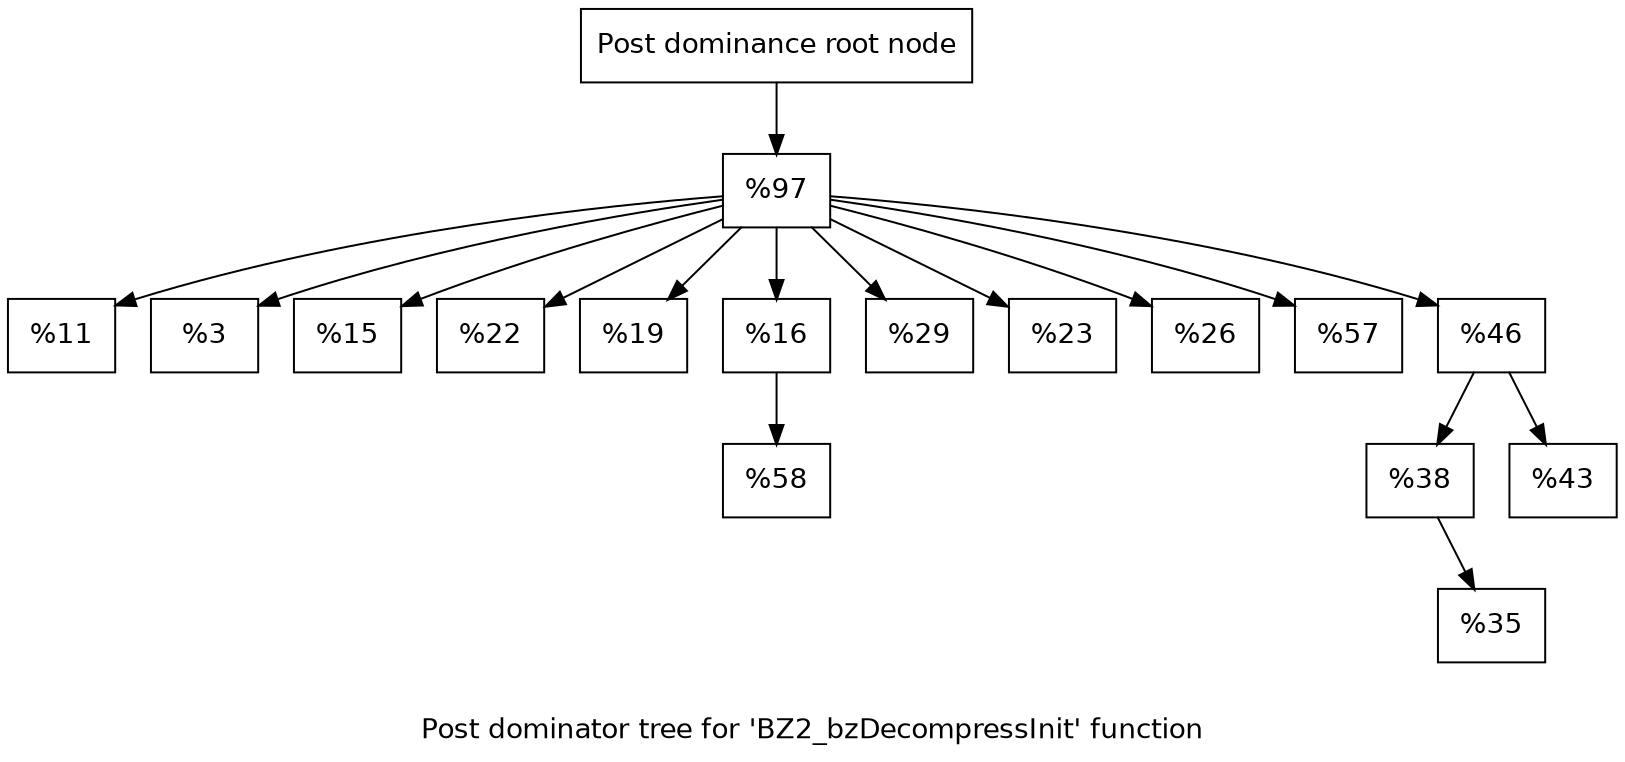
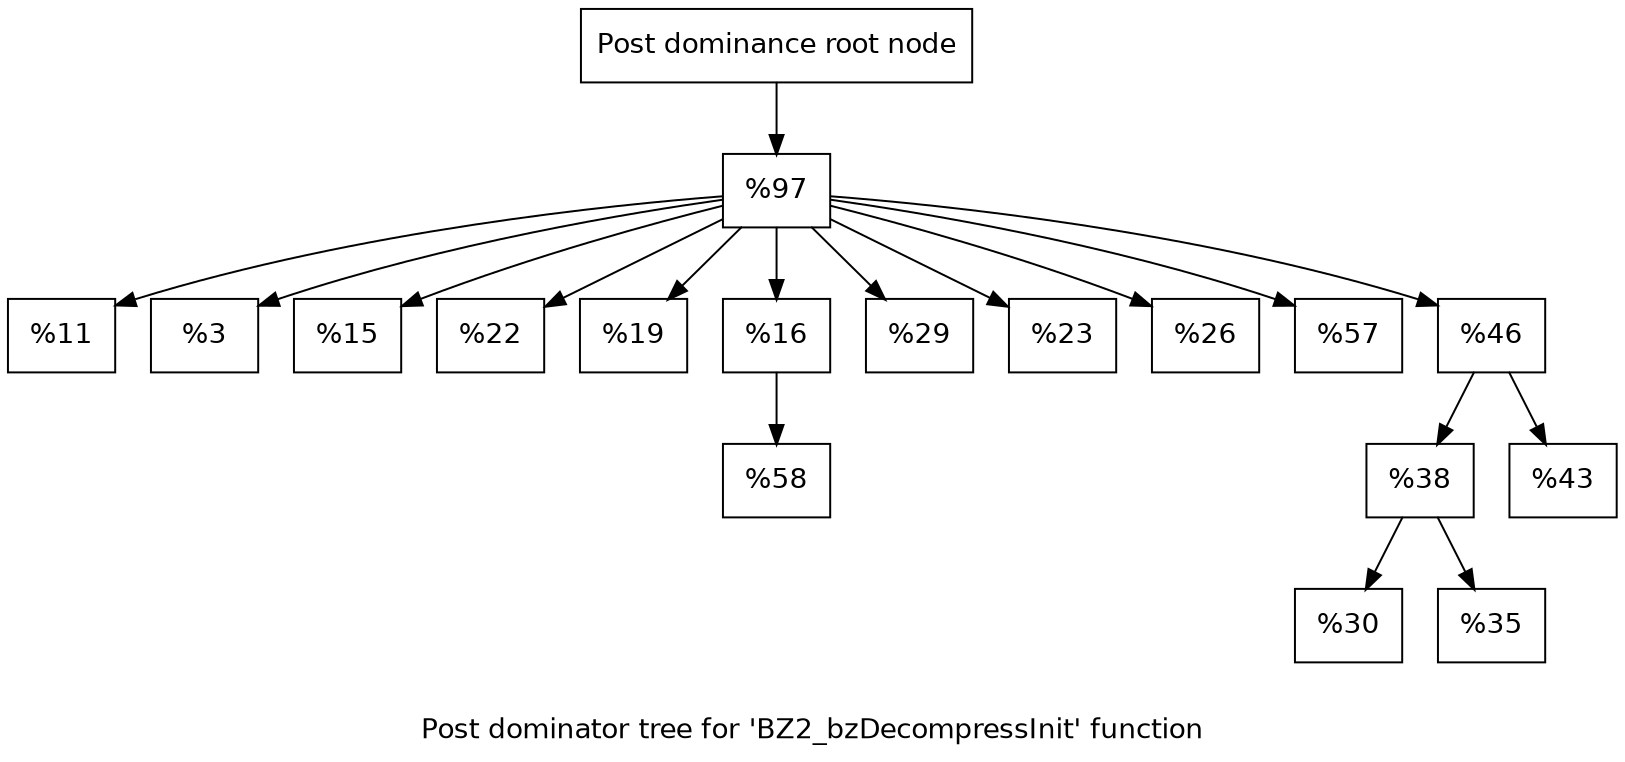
node "%30": added
